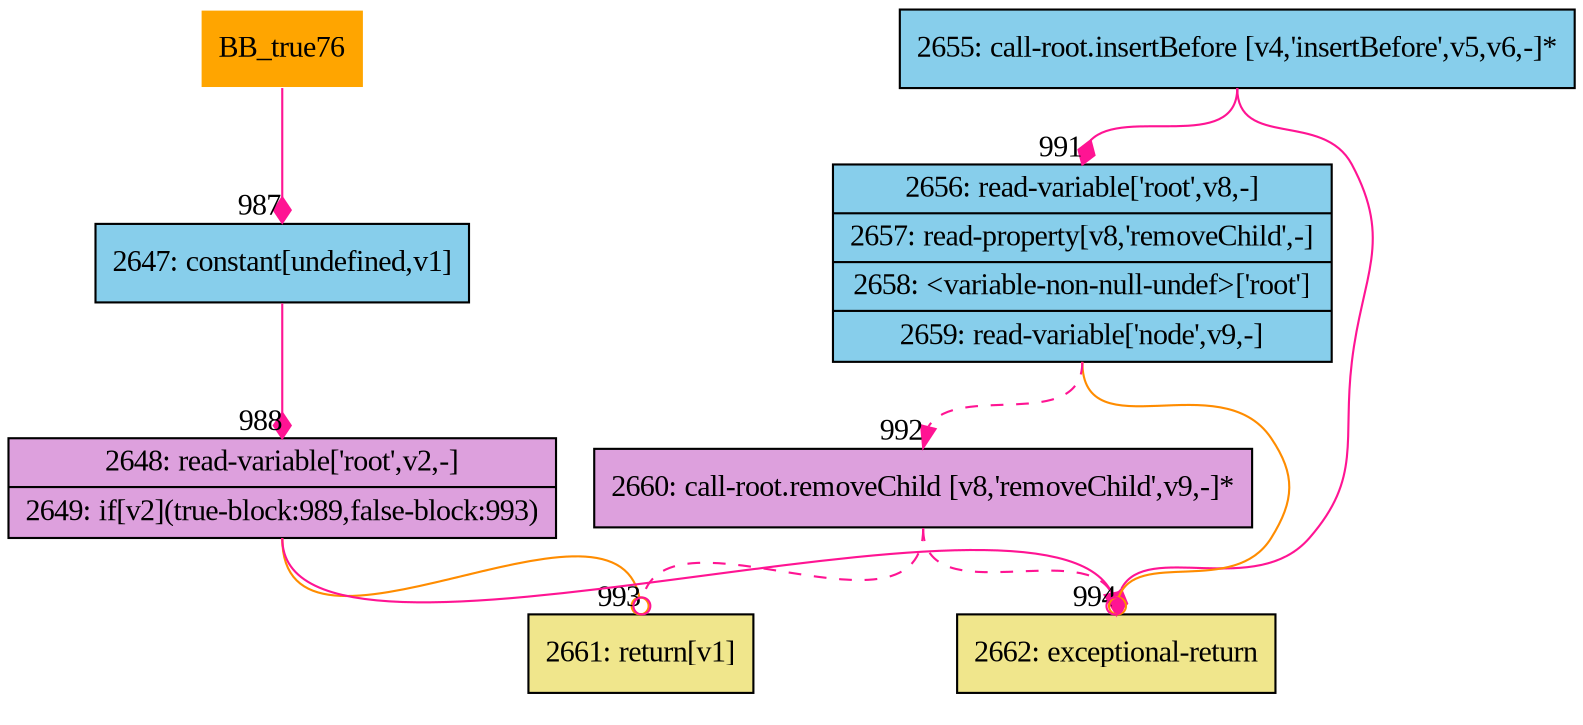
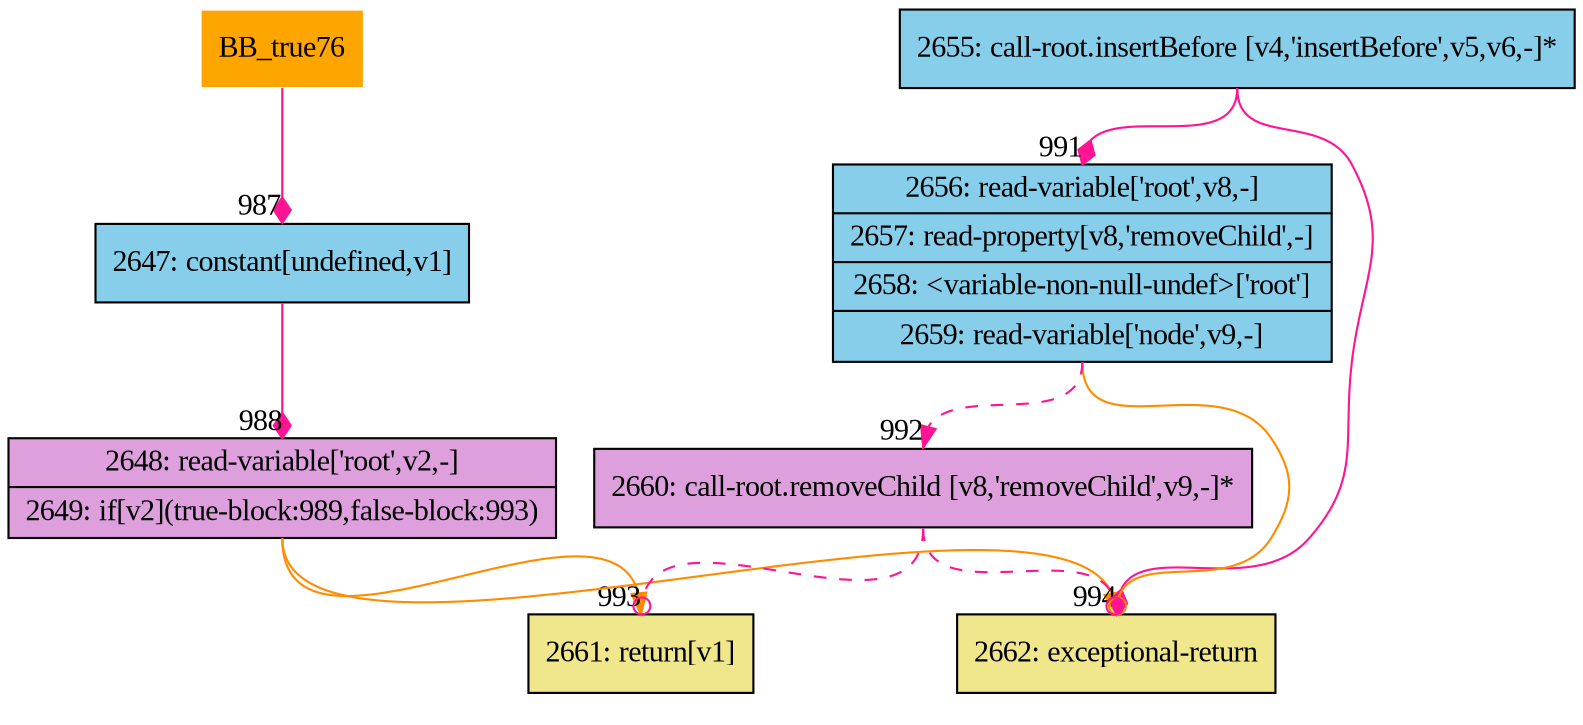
edge "2648: read-variable['root',v2,-]" -> "2661: return[v1]": arrowhead odot -> normal
edge "2648: read-variable['root',v2,-]" -> "2662: exceptional-return": color deeppink -> darkorange
